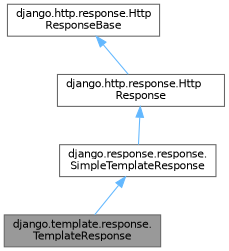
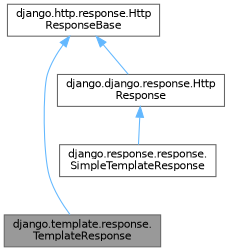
node "django.http.response.Http Response": label "django.http.response.Http Response" -> "django.django.response.Http Response"
edge "django.template.response. TemplateResponse" -> "django.response.response. SimpleTemplateResponse": now "django.template.response. TemplateResponse" -> "django.http.response.Http ResponseBase"
